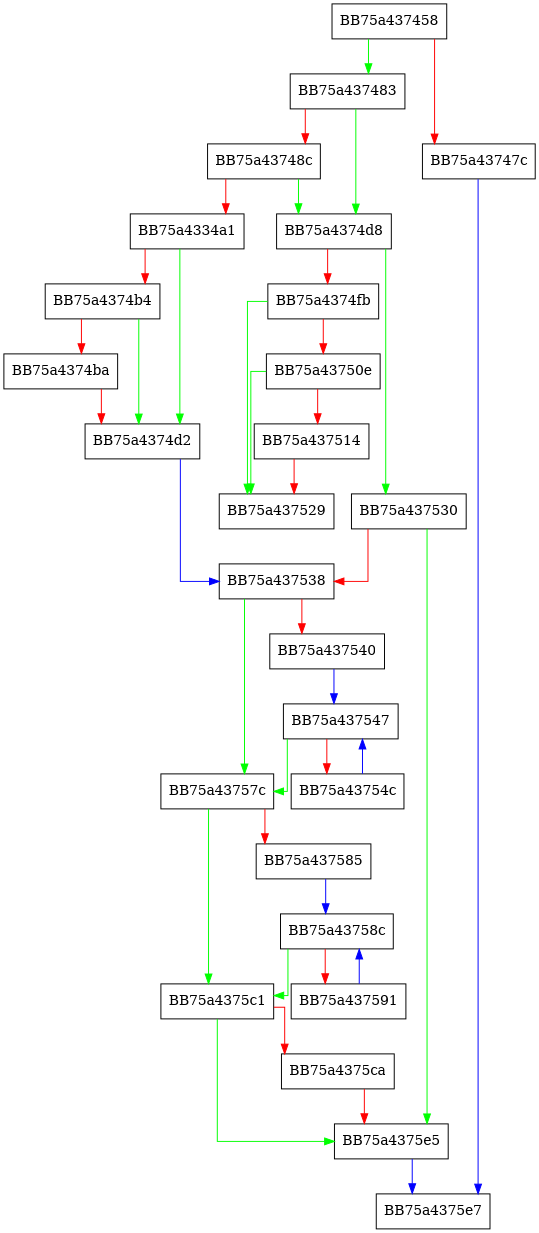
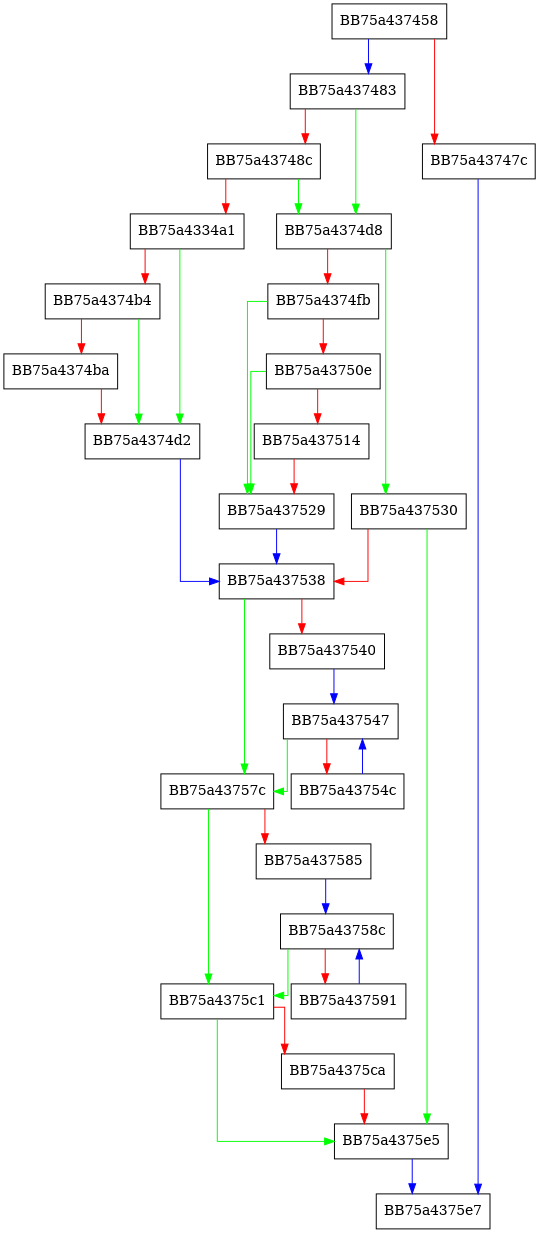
edge "BB75a437458" -> "BB75a437483": color green -> blue
edge "BB75a437529" -> "BB75a437538": added
